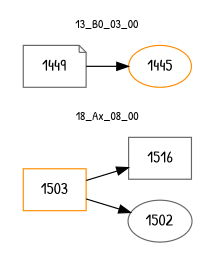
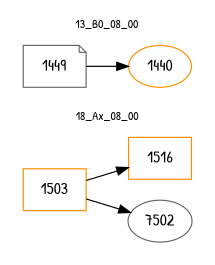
cluster "13_B0_03_00": label "13_B0_03_00" -> "13_B0_08_00"
node "1445": label "1445" -> "1440"
node "1516": color gray40 -> darkorange
node "1502": label "1502" -> "7502"
